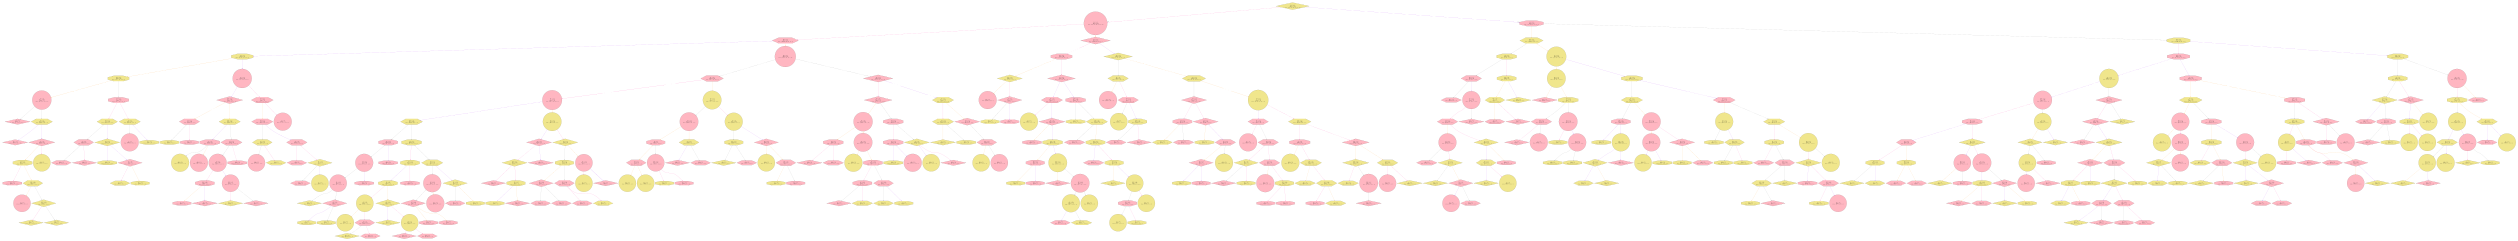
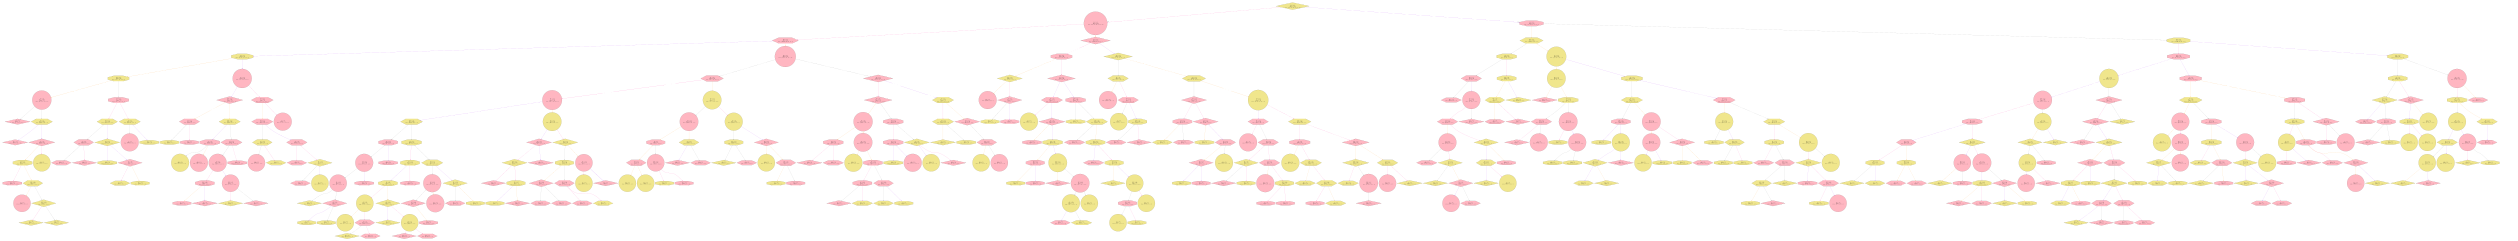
node "gini = 0.0 samples = 11 value = [0, 0, 0, 0, 0, 11]": removed
node "gini = 0.0 samples = 7 value = [0, 0, 7, 0, 0, 0]": removed
